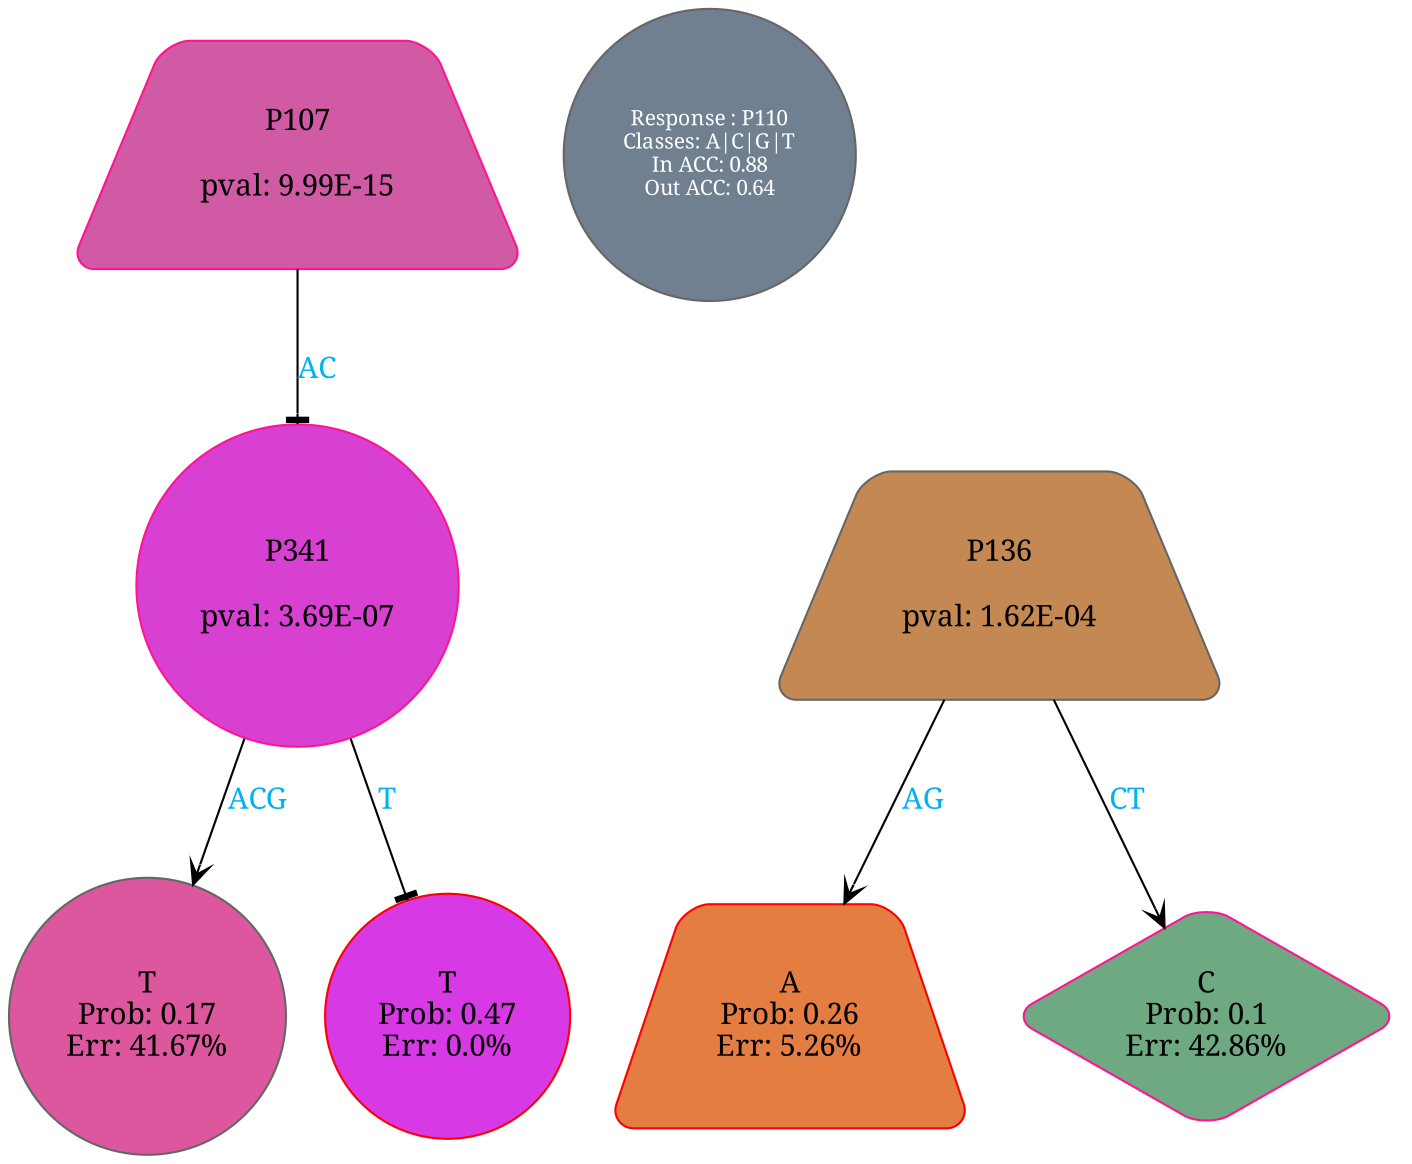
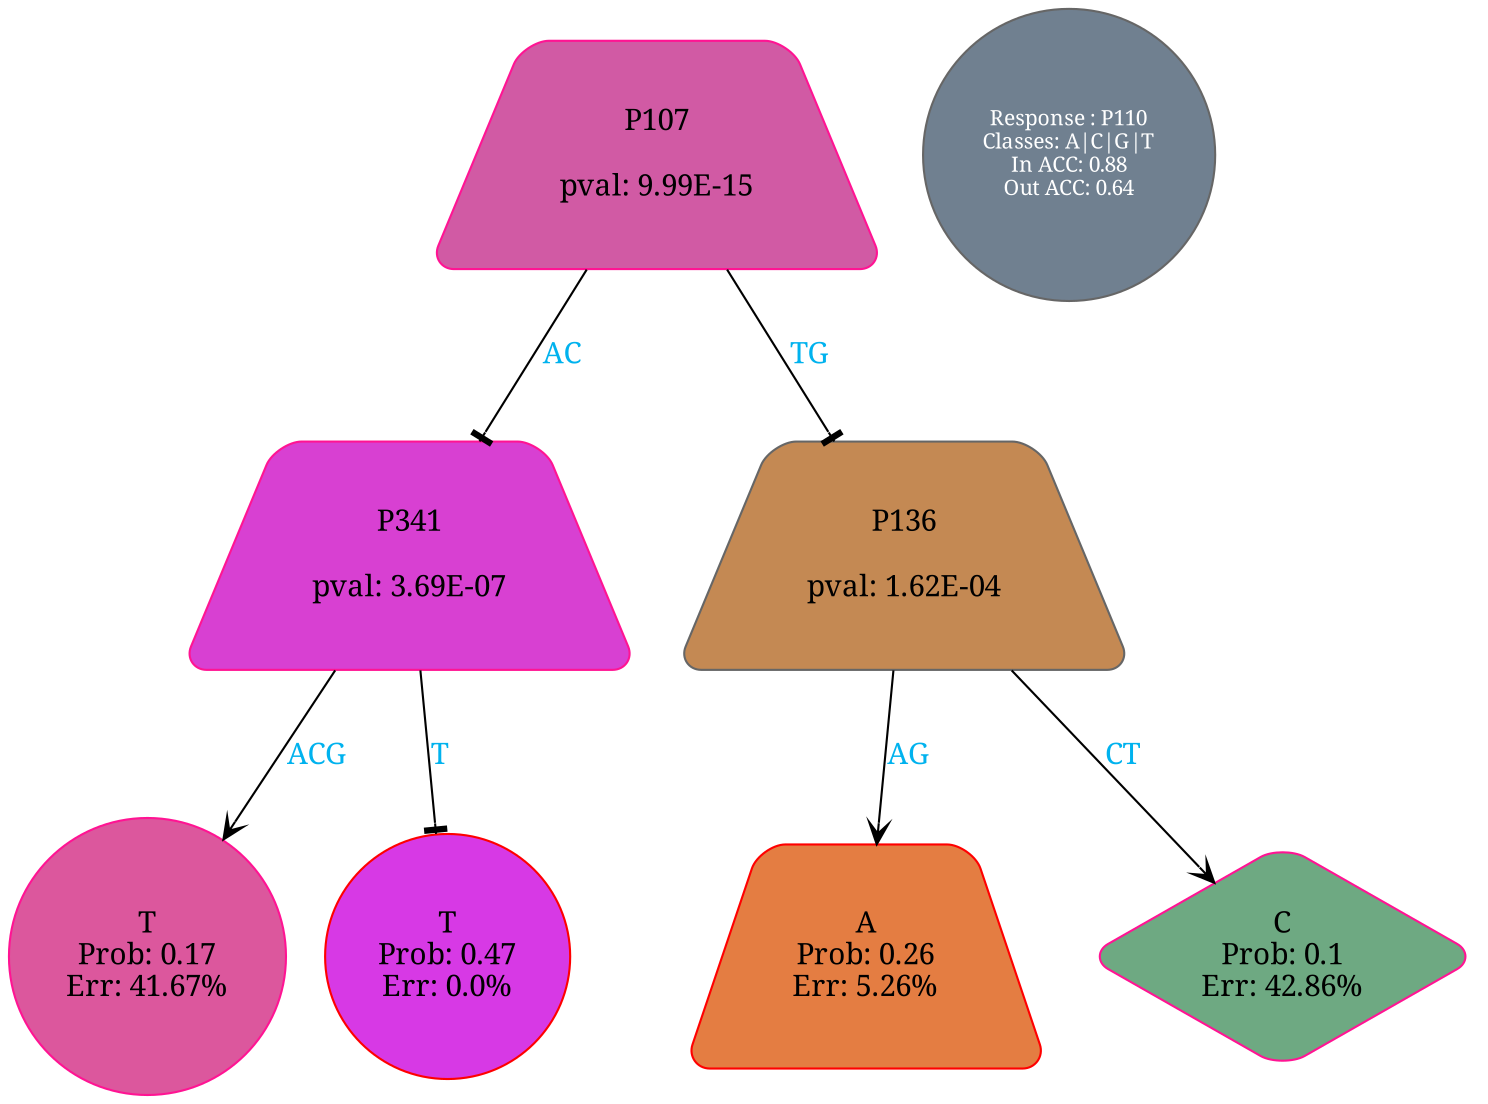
edge "P107 pval: 9.99E-15" -> "P136 pval: 1.62E-04": added, label "TG"
node "P341 pval: 3.69E-07": shape circle -> trapezium
node "T Prob: 0.17 Err: 41.67%": color gray40 -> deeppink
